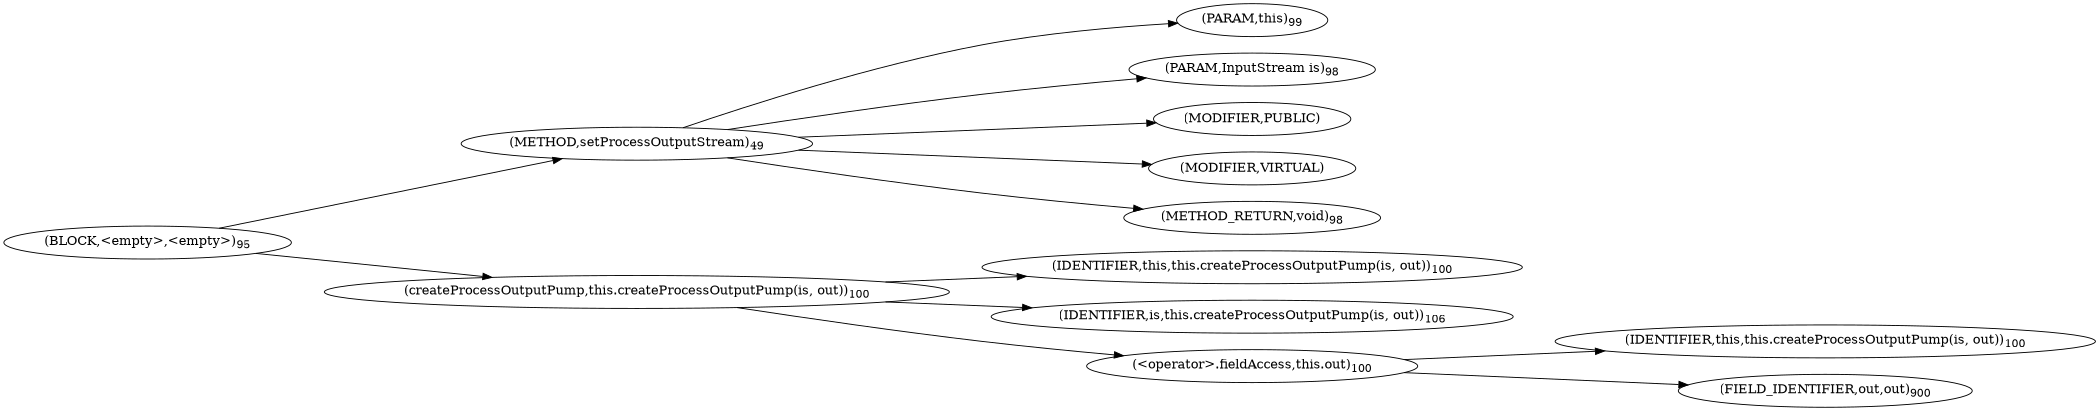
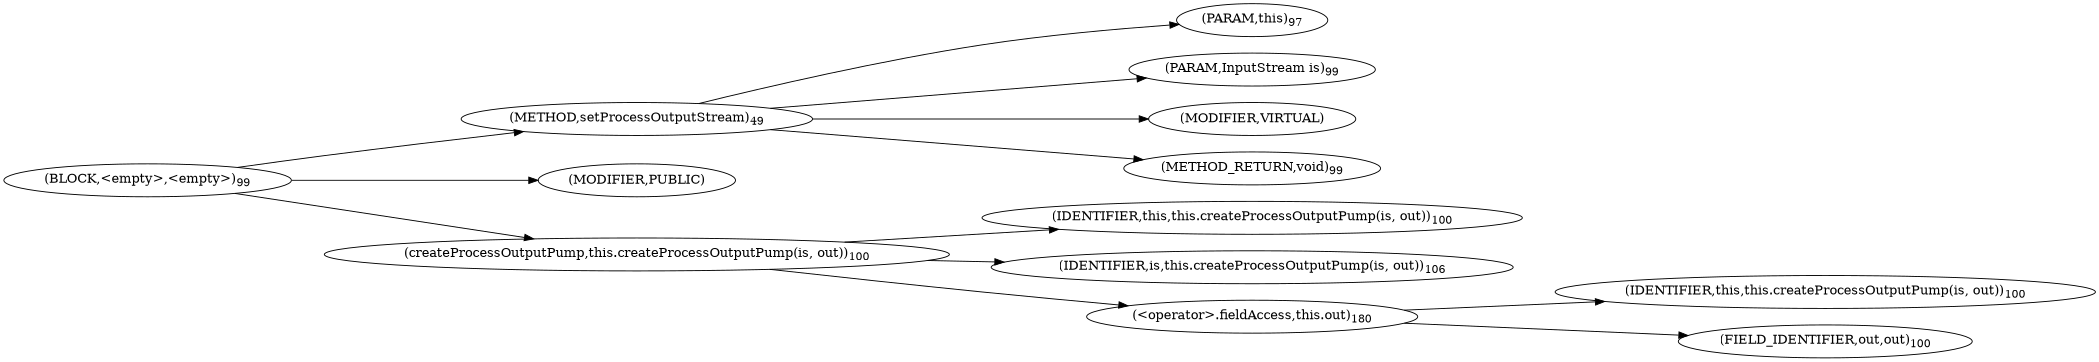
node "(PARAM,this)": text "99" -> "97"
node "(PARAM,InputStream is)": text "98" -> "99"
edge "(METHOD,setProcessOutputStream)" -> "(MODIFIER,PUBLIC)": now "(BLOCK,<empty>,<empty>)" -> "(MODIFIER,PUBLIC)"
node "(METHOD_RETURN,void)": text "98" -> "99"
node "(BLOCK,<empty>,<empty>)": text "95" -> "99"
node "(<operator>.fieldAccess,this.out)": text "100" -> "180"
node "(FIELD_IDENTIFIER,out,out)": text "900" -> "100"
